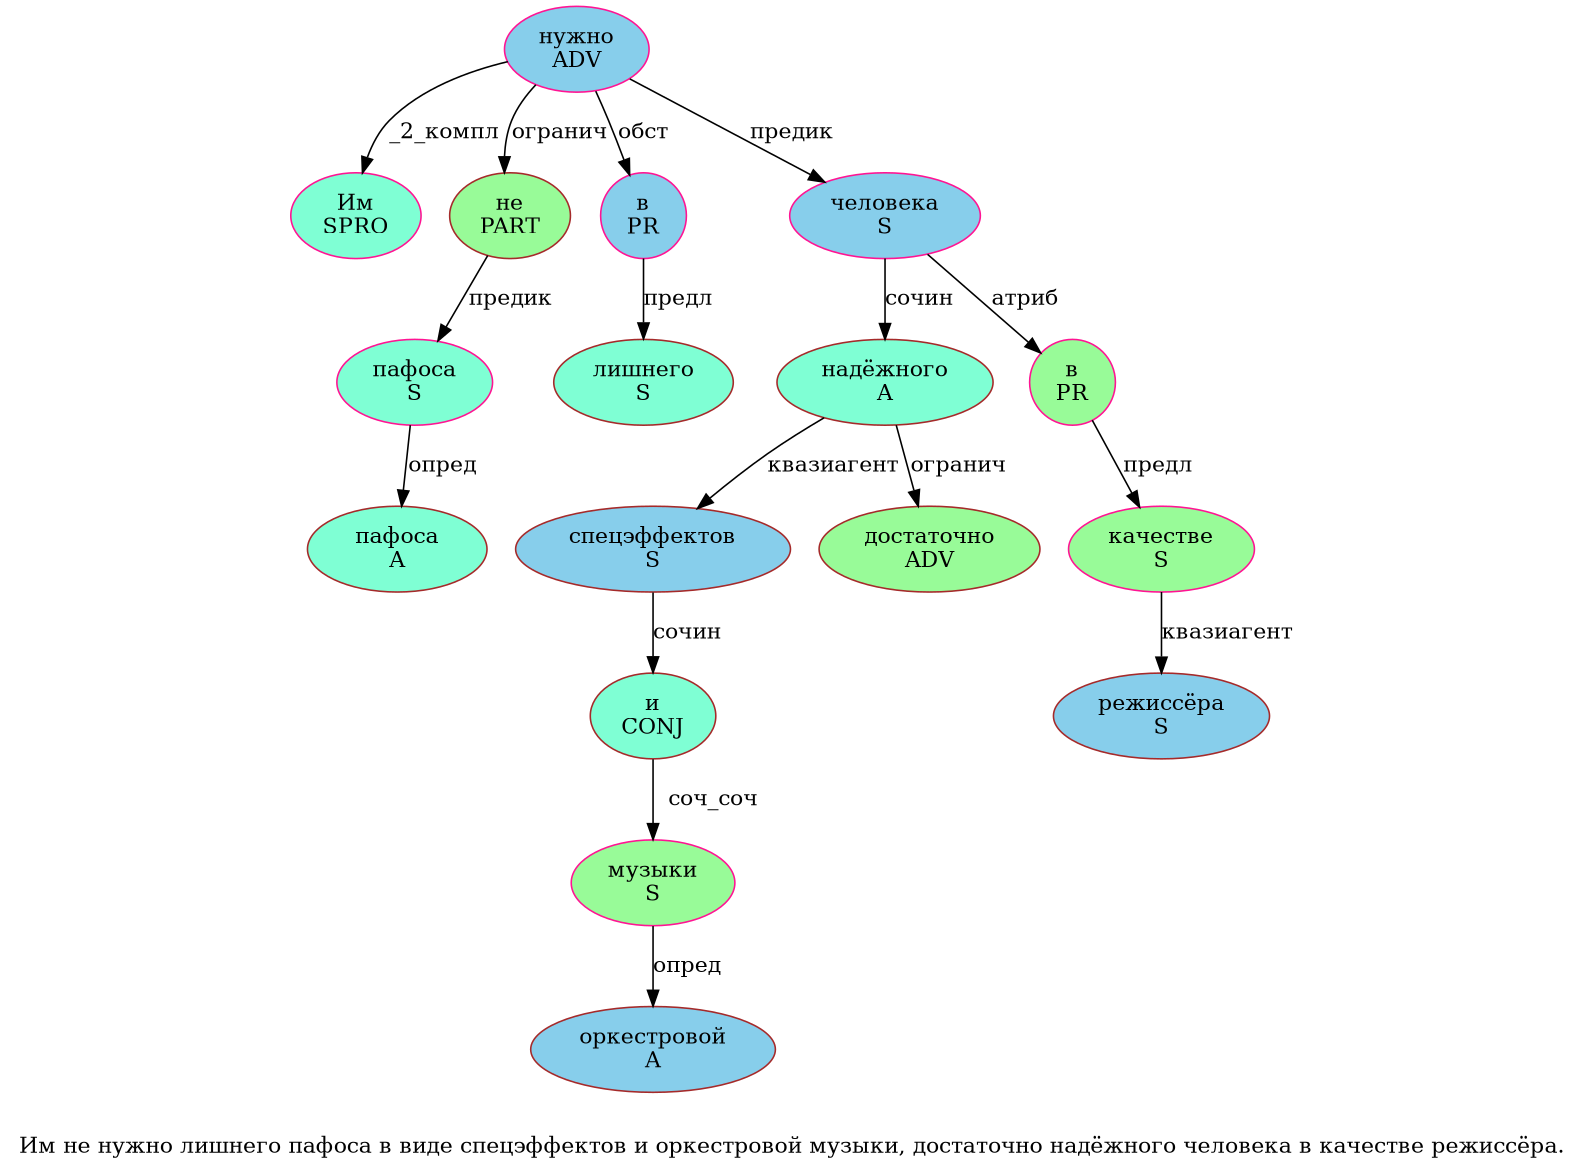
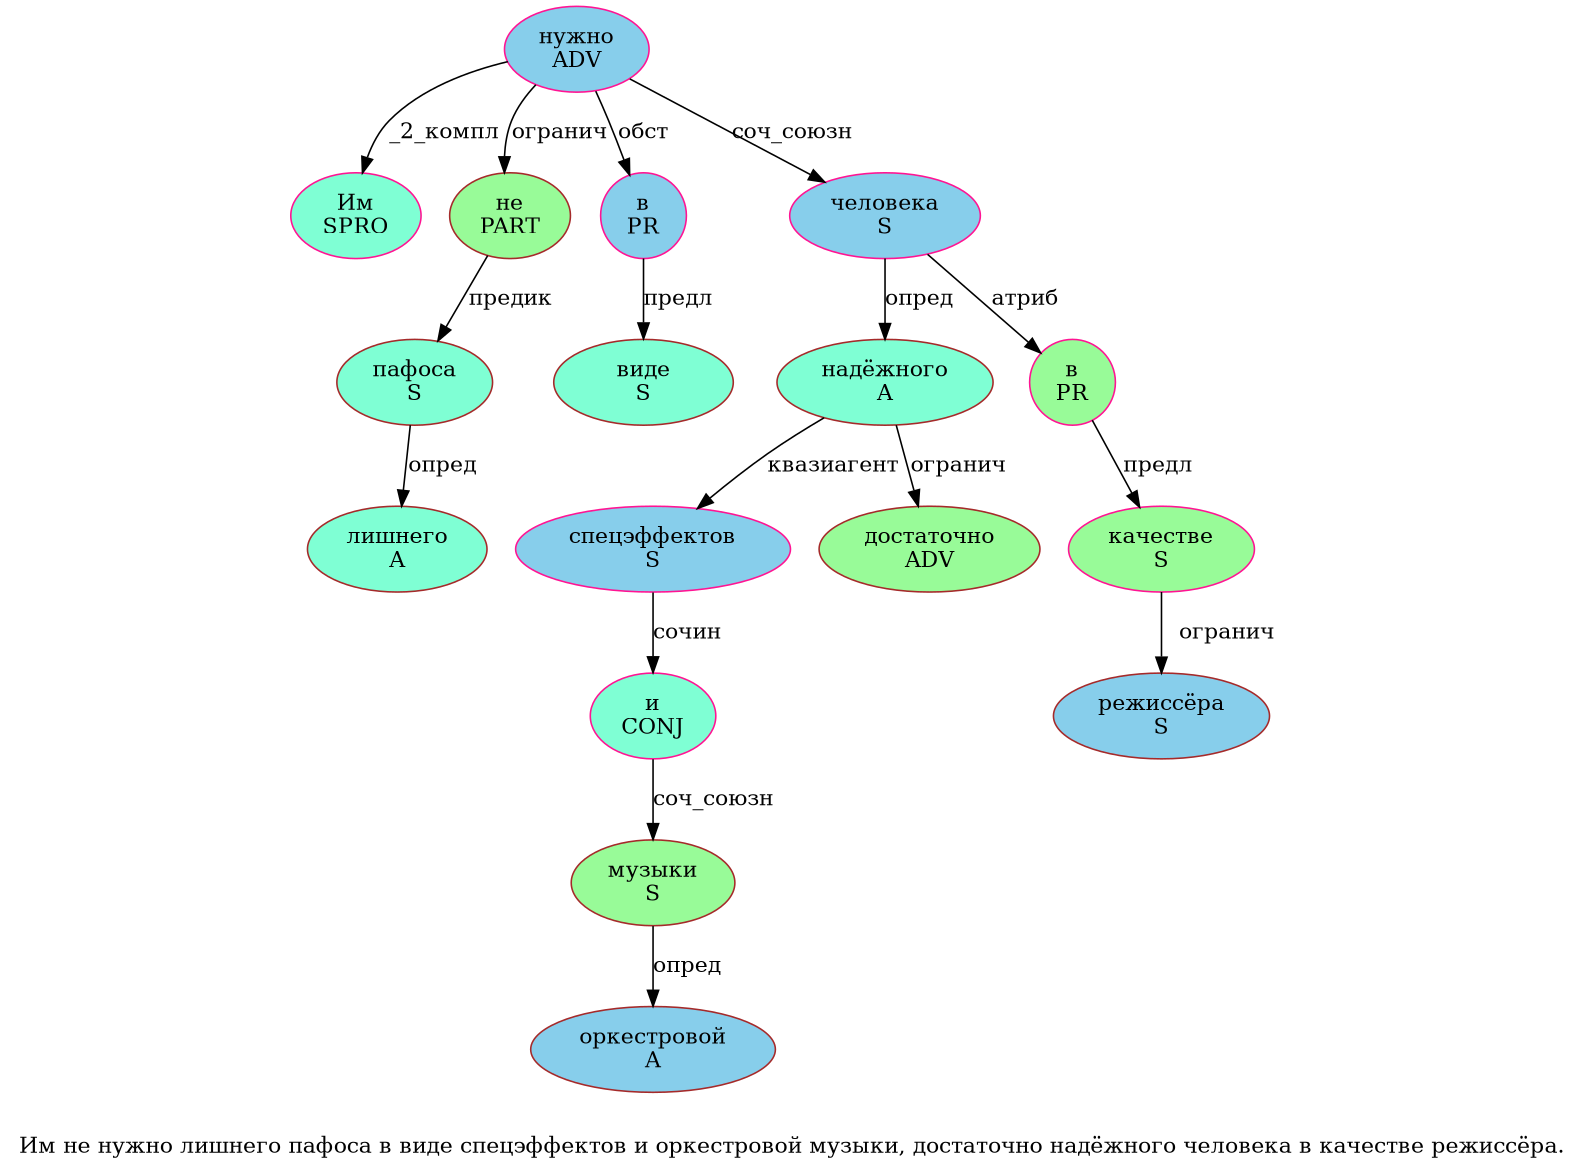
edge "нужно ADV" -> "человека S": label "предик" -> "соч_союзн"
edge "человека S" -> "надёжного A": label "сочин" -> "опред"
node "пафоса S": color deeppink -> brown
node "лишнего S": label "лишнего S" -> "виде S"
node "пафоса A": label "пафоса A" -> "лишнего A"
node "спецэффектов S": color brown -> deeppink
edge "качестве S" -> "режиссёра S": label "квазиагент" -> "огранич"
node "и CONJ": color brown -> deeppink
edge "и CONJ" -> "музыки S": label "соч_соч" -> "соч_союзн"
node "музыки S": color deeppink -> brown
